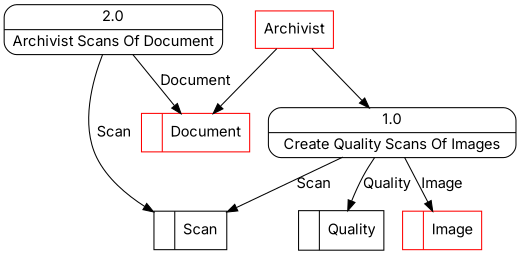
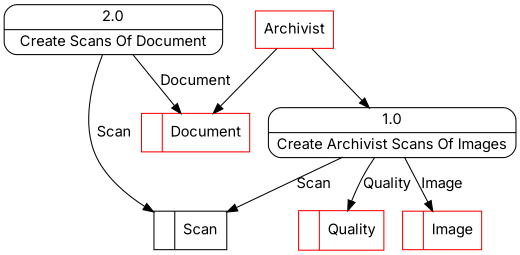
node "2.0": text "Archivist Scans Of Document" -> "Create Scans Of Document"
node "1.0": text "Create Quality Scans Of Images" -> "Create Archivist Scans Of Images"
node "Quality": color black -> red
